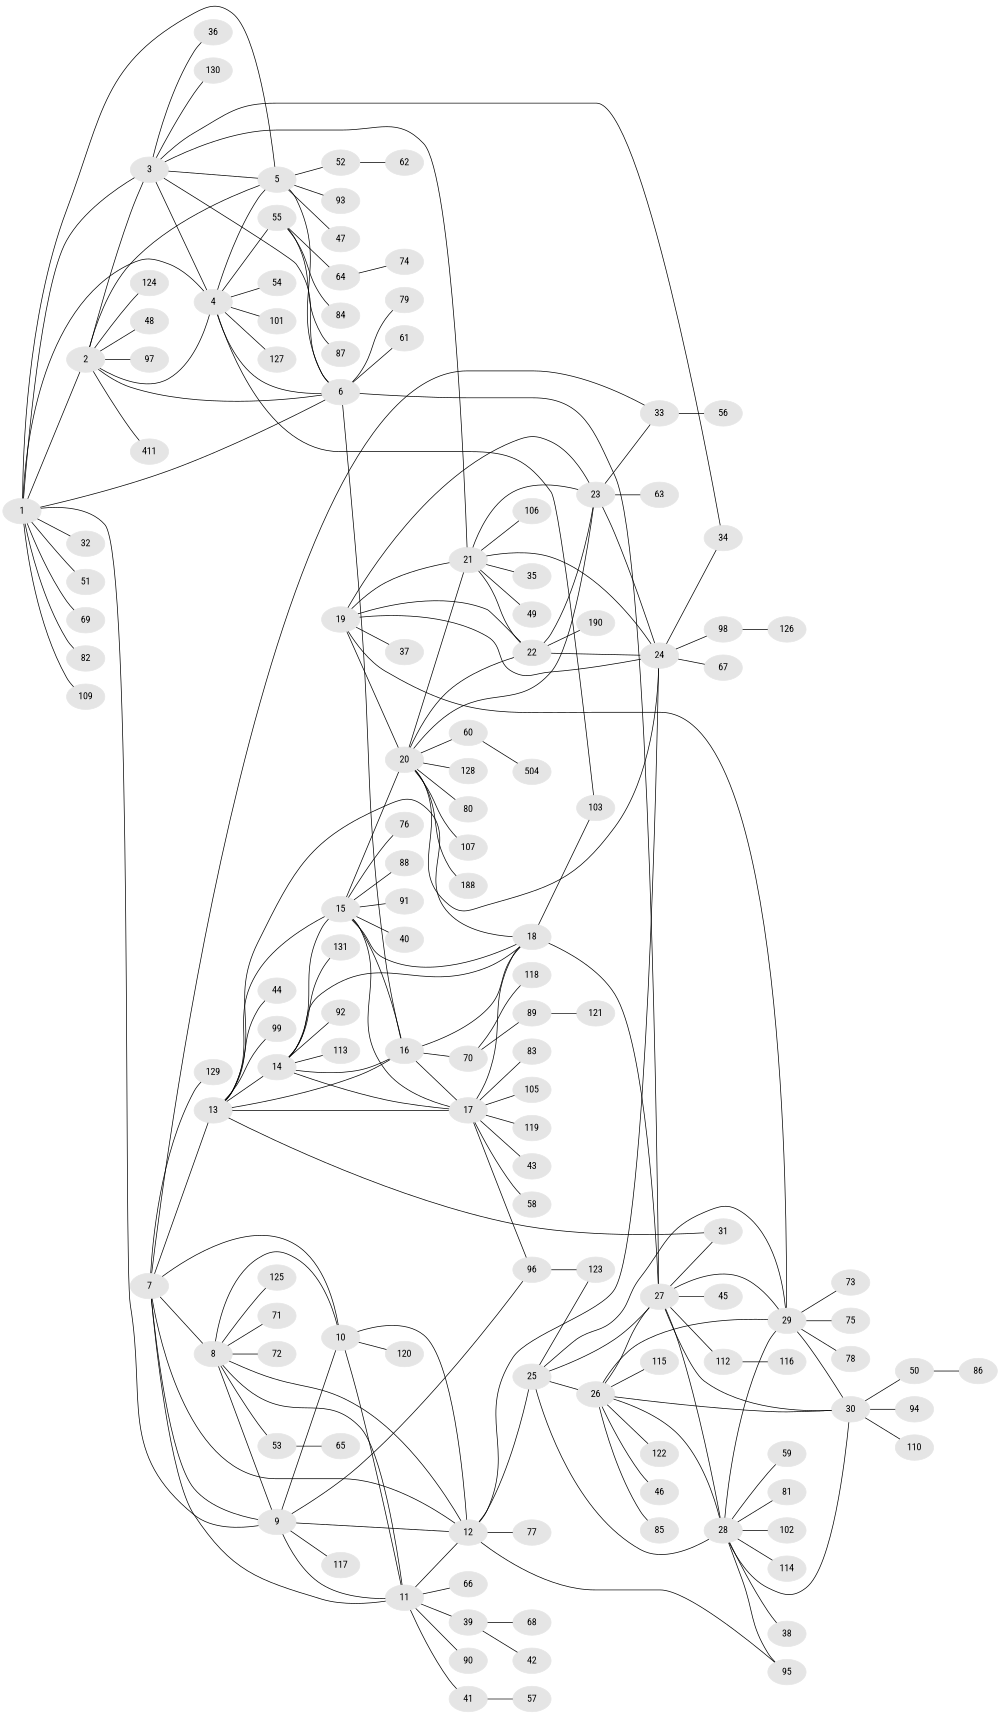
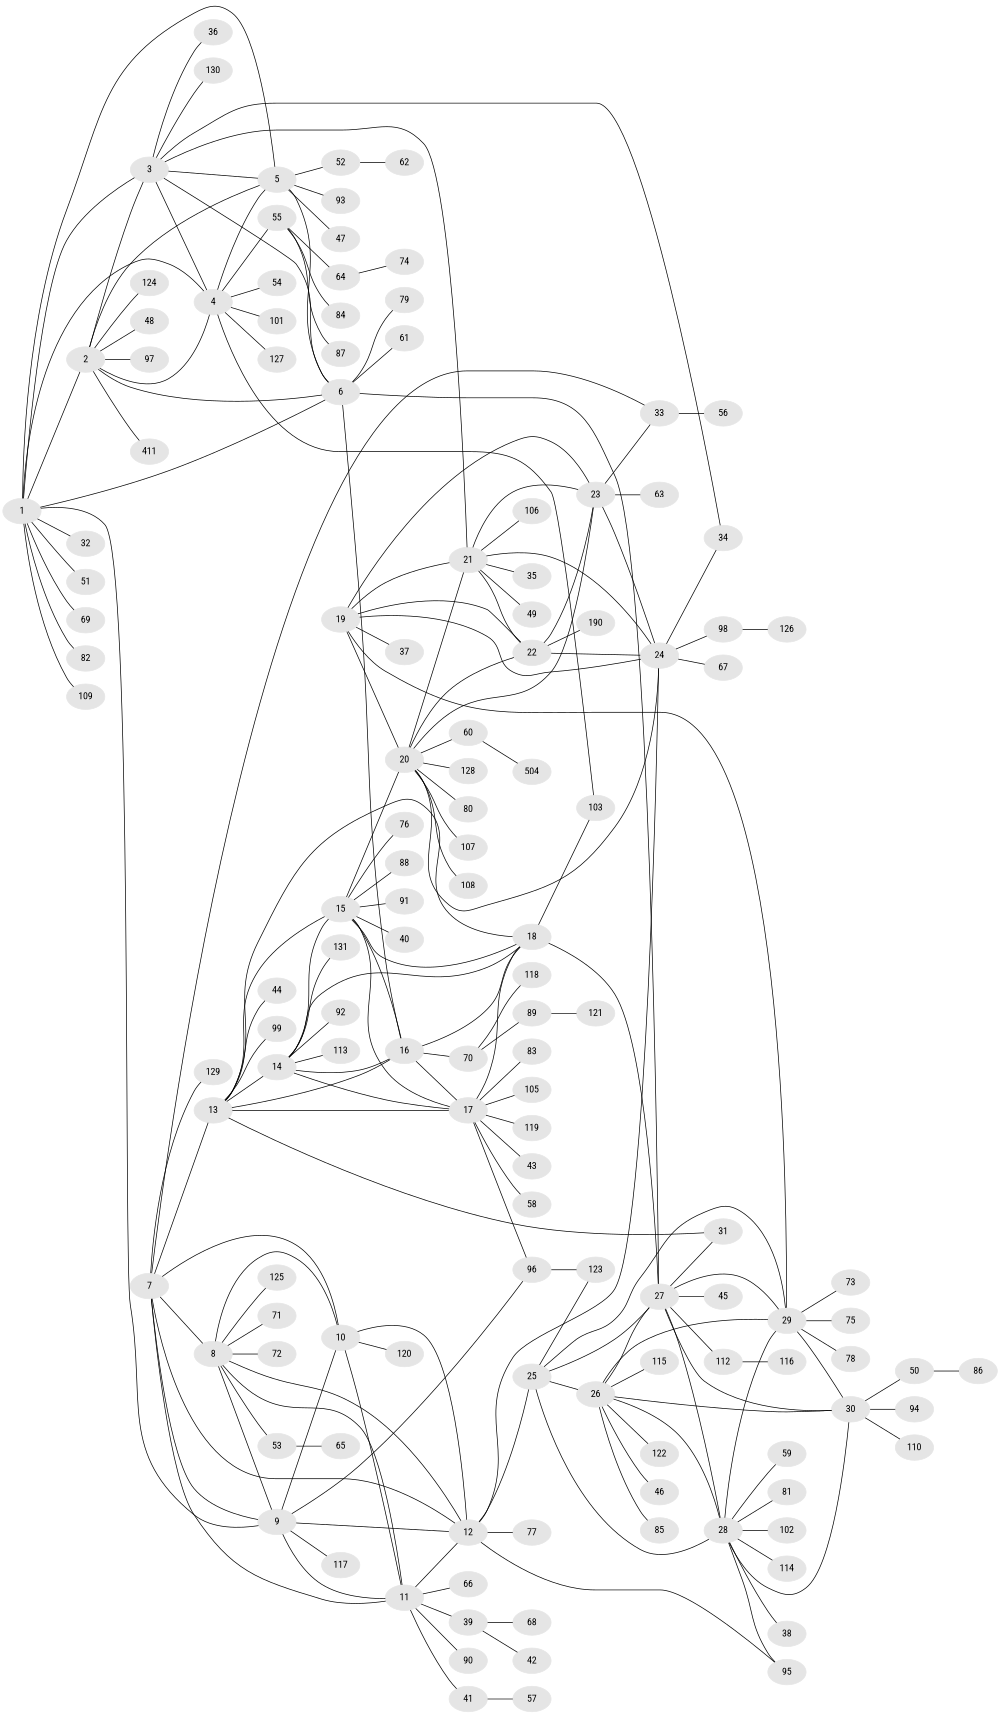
edge "4" -- "6": removed
node "188": label "188" -> "108"
